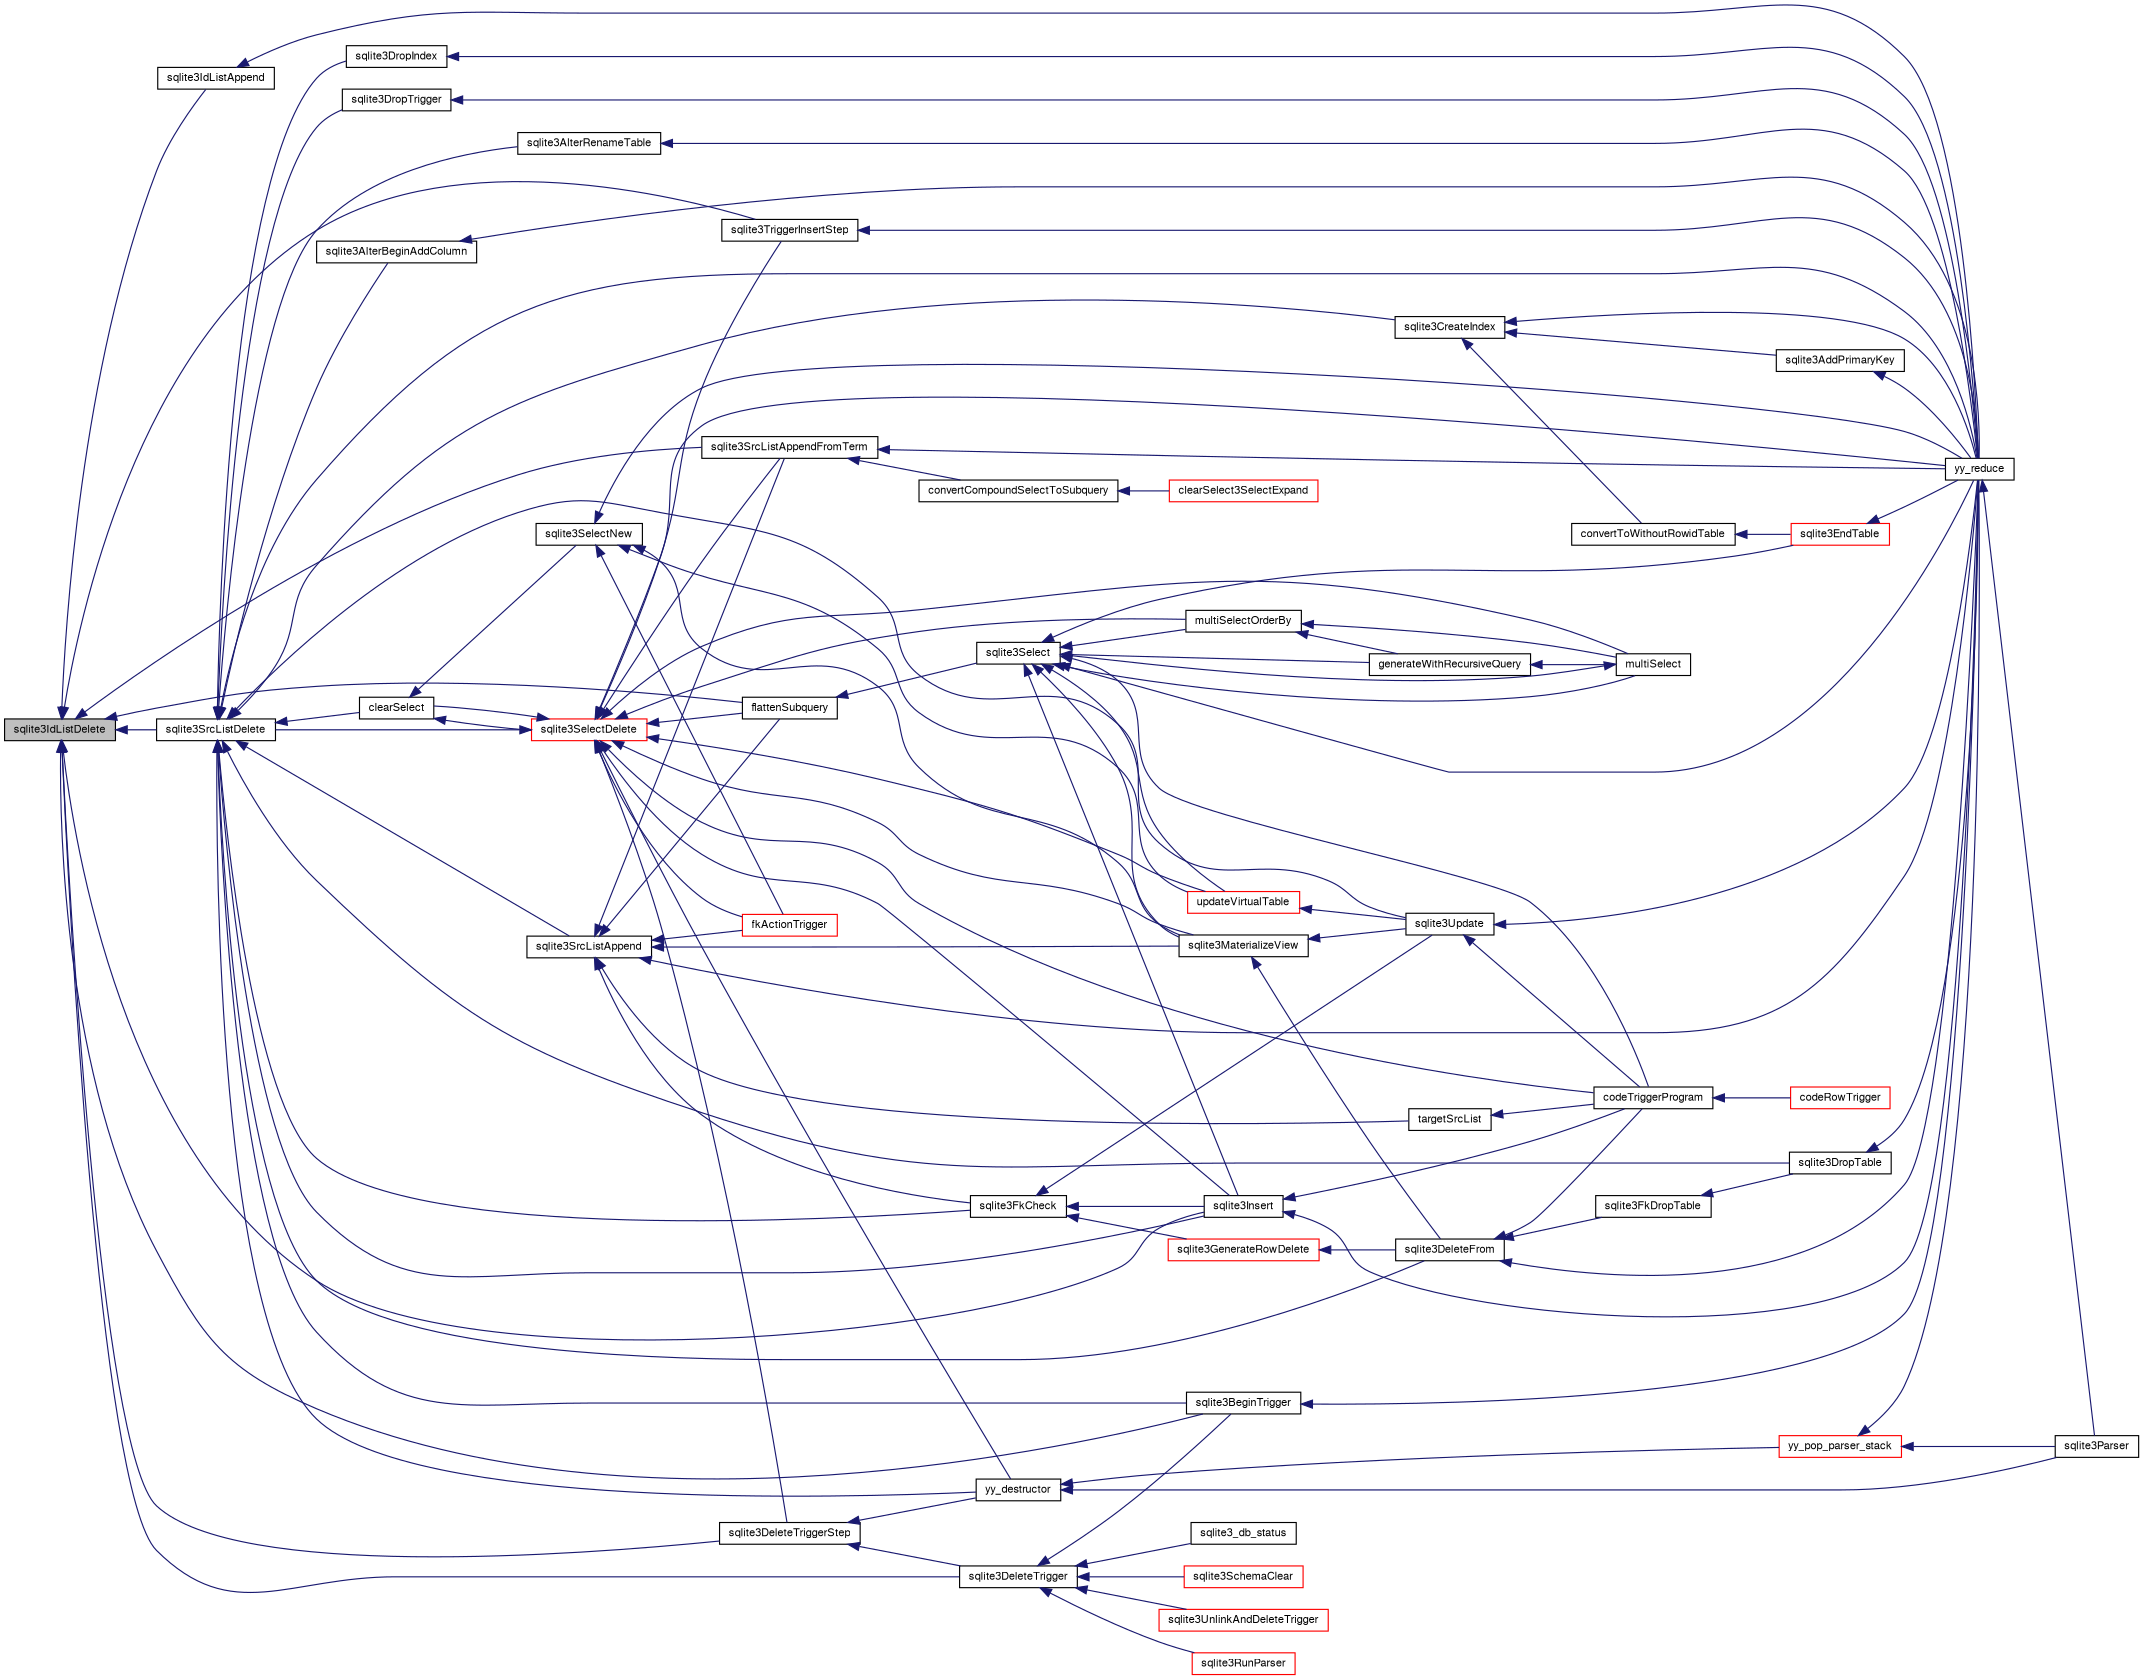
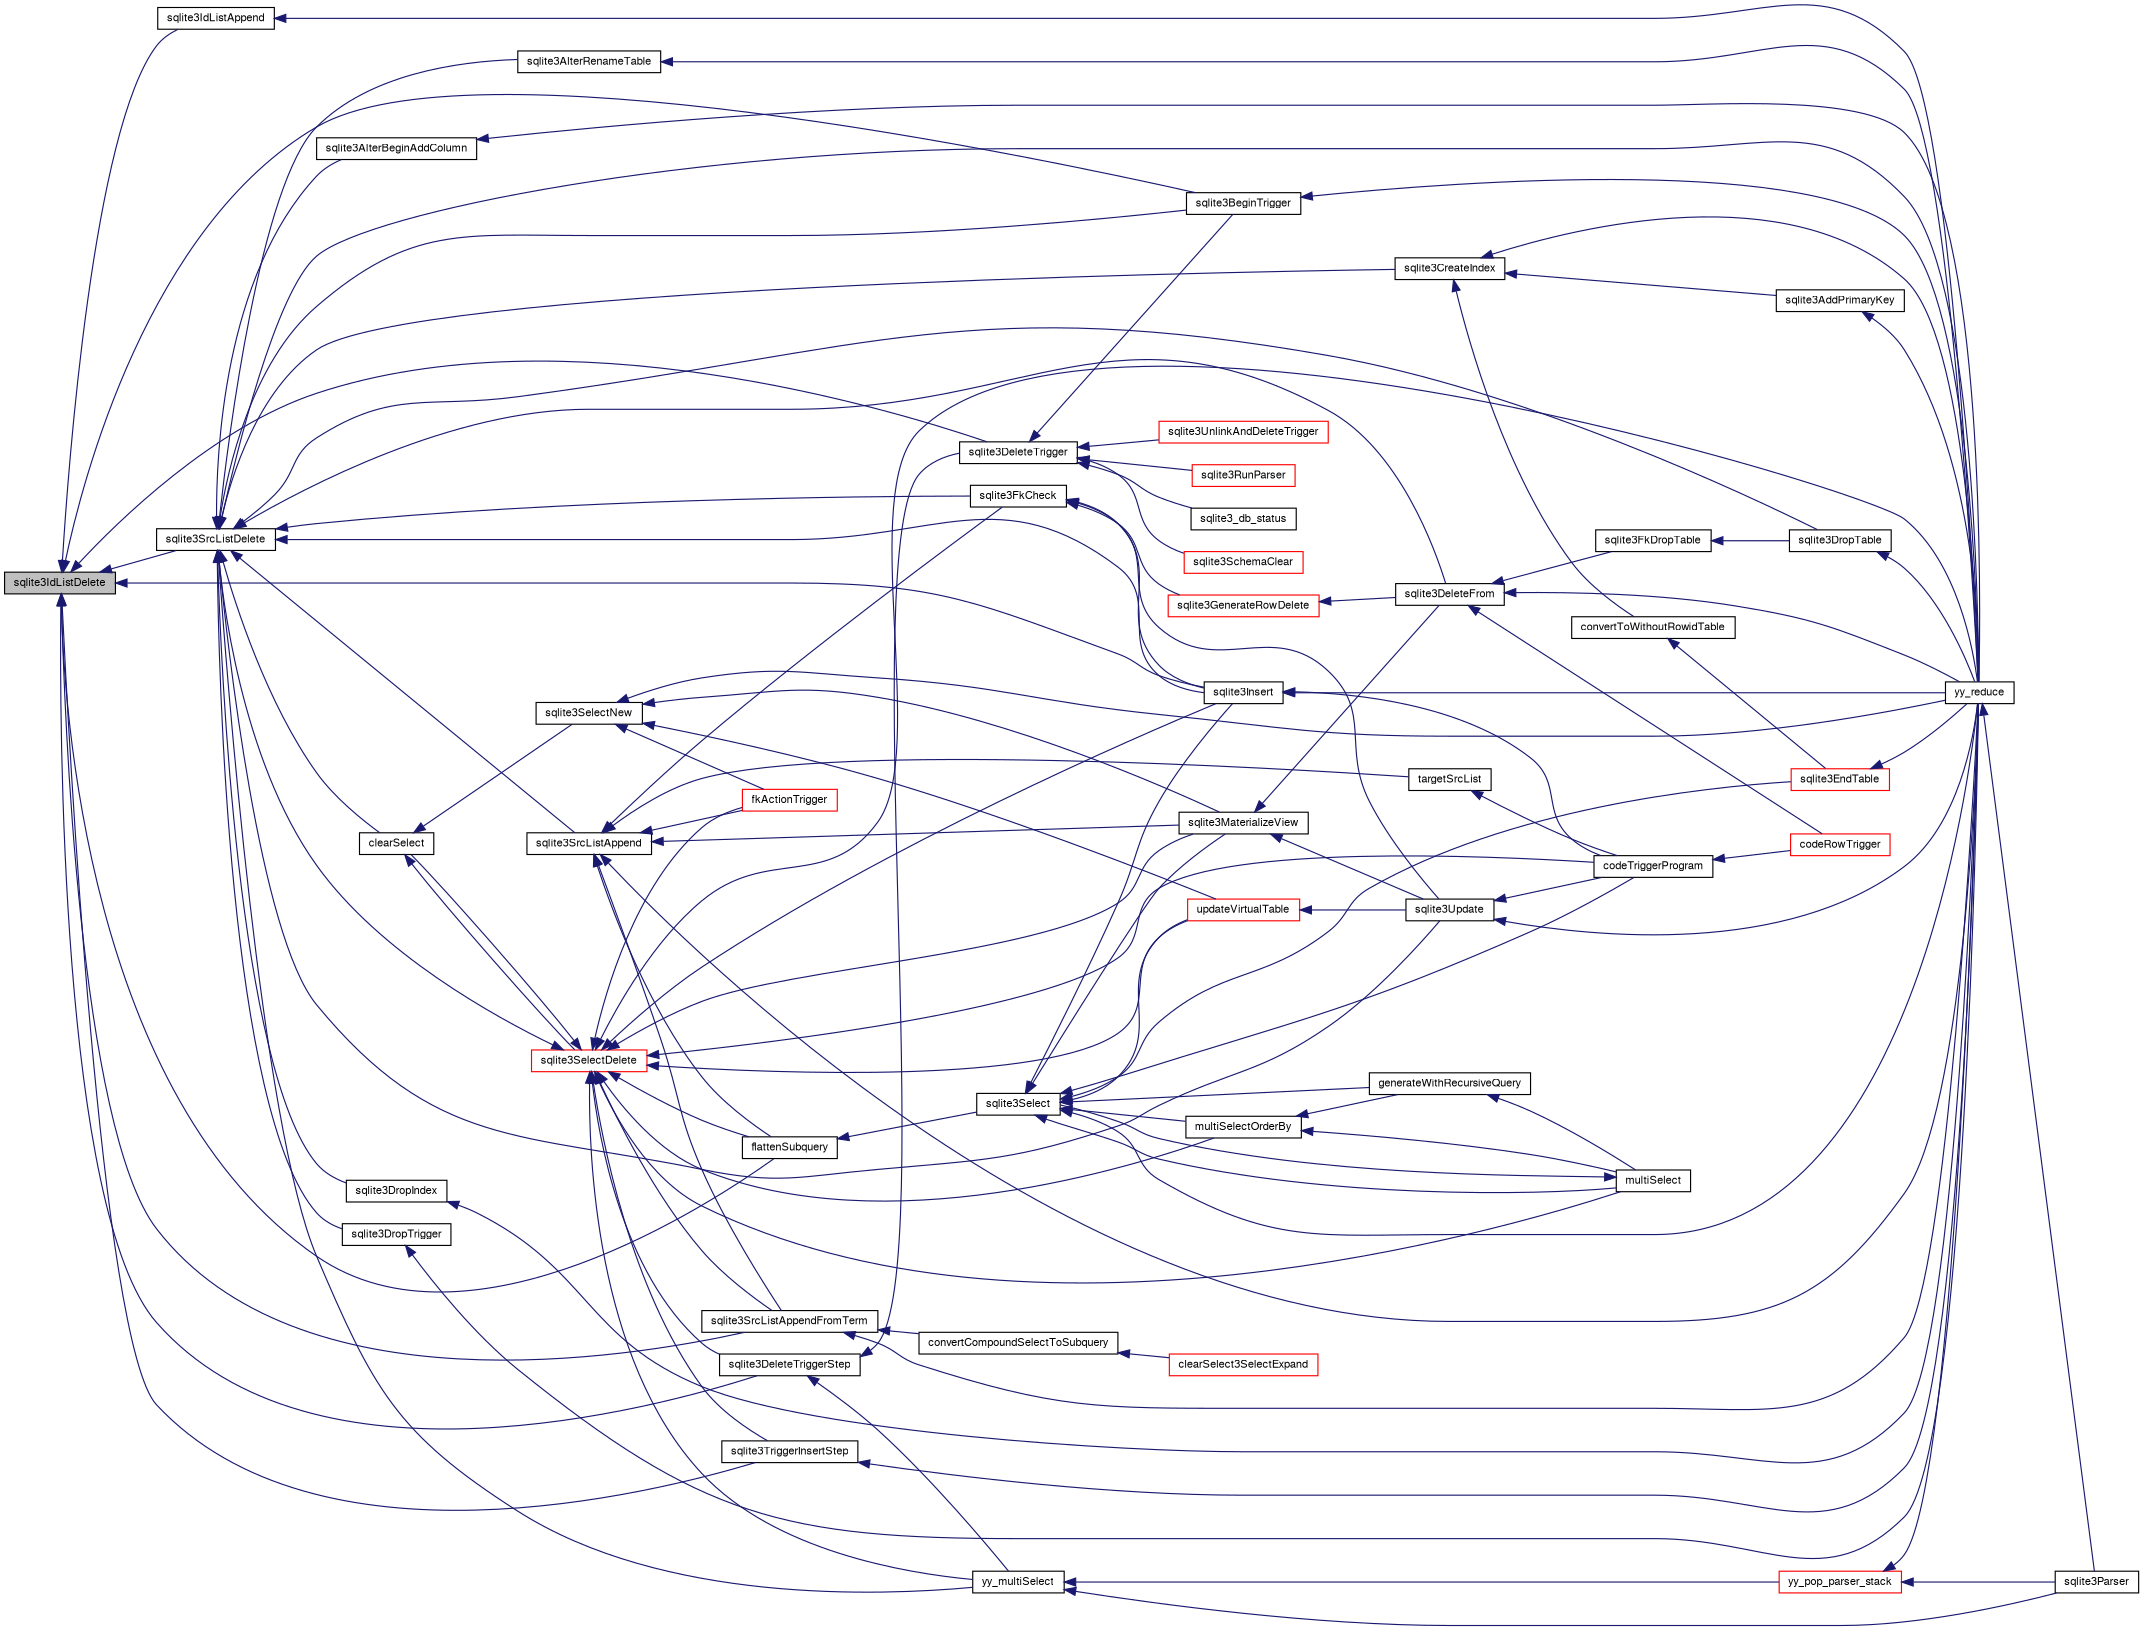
edge "codeTriggerProgram" -> "sqlite3DeleteFrom": now "codeRowTrigger" -> "sqlite3DeleteFrom"
node "yy_destructor": label "yy_destructor" -> "yy_multiSelect"
